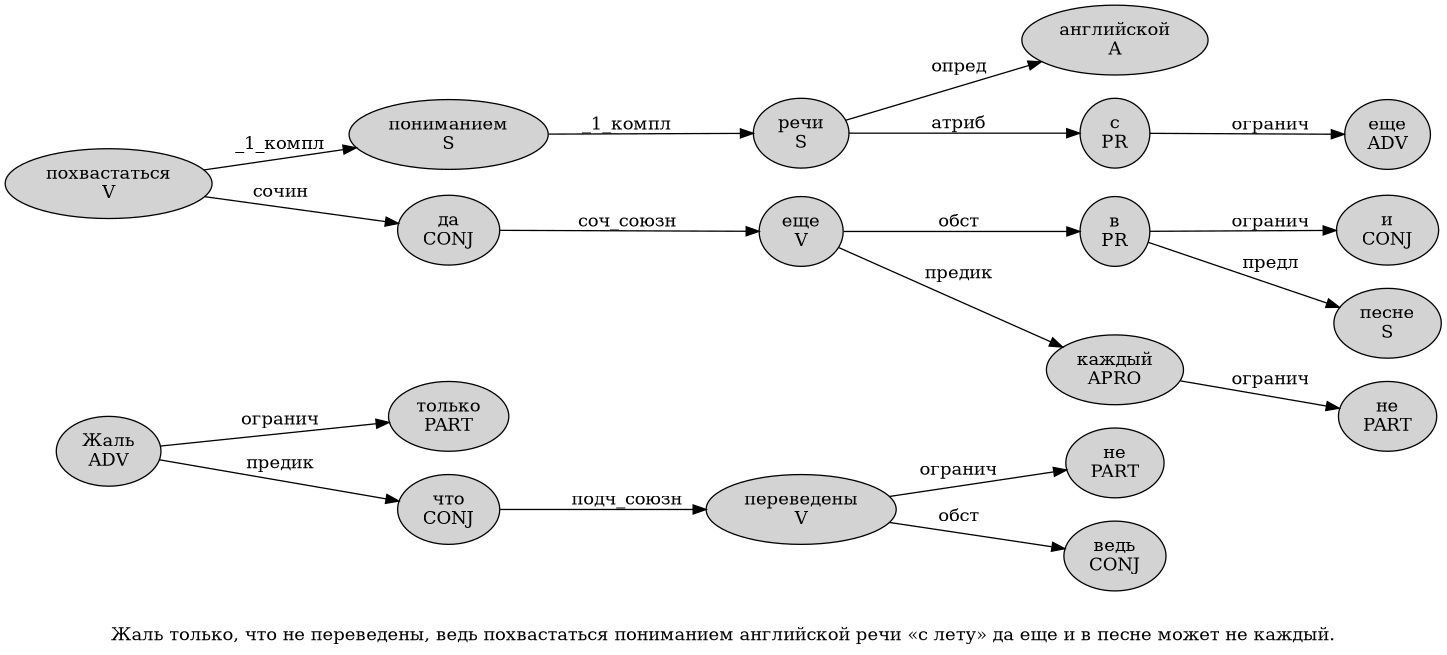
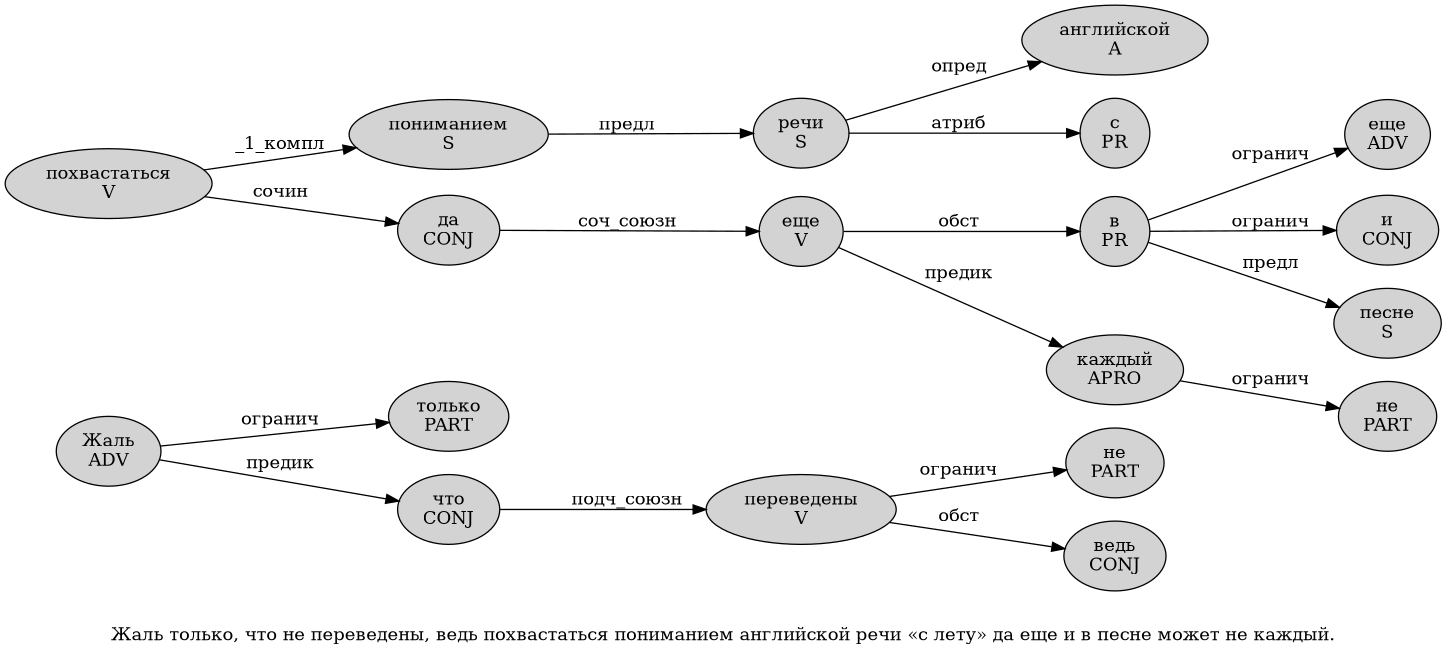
edge "пониманием S" -> "речи S": label "_1_компл" -> "предл"
edge "с PR" -> "еще ADV": now "в PR" -> "еще ADV"
